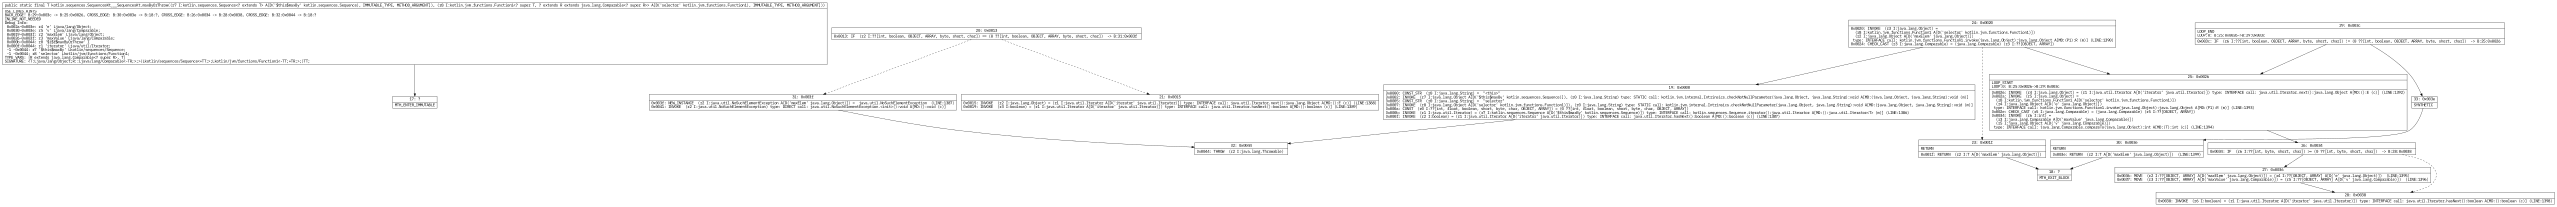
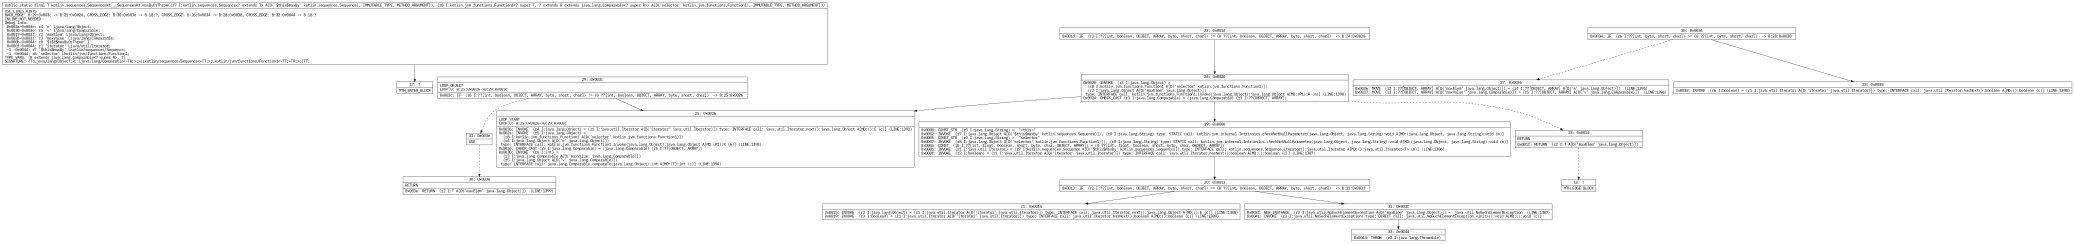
node "29: 0x003c": text "LOOP_END" -> "LOOP_OBJECT"
node "22: 0x001d": added
edge "29: 0x003c" -> "33: 0x003e": style solid -> dashed
edge "20: 0x0013" -> "31: 0x003f": style dashed -> solid
edge "20: 0x0013" -> "21: 0x0015": style dashed -> solid
node "17: ?": text "MTH_ENTER_IMMUTABLE" -> "MTH_ENTER_BLOCK"
node "33: 0x003e": text "SYNTHETIC" -> "USE"
node "25: 0x0026": text "0x0034: INVOKE  (r6 I:int) =" -> "0x0030: INVOKE  (r6 I:int) ="
edge "19: 0x0000" -> "32: 0x0044": now "19: 0x0000" -> "20: 0x0013"
edge "25: 0x0026" -> "26: 0x0034": removed
edge "33: 0x003e" -> "30: 0x003e": style solid -> dashed
edge "26: 0x0034" -> "27: 0x0036": style solid -> dashed
edge "23: 0x001f" -> "18: ?": style solid -> dashed
edge "30: 0x003e" -> "18: ?": removed
edge "26: 0x0034" -> "28: 0x0038": style dashed -> solid
node "18: ?": text "MTH_EXIT_BLOCK" -> "MTH_EDGE_BLOCK"
edge "27: 0x0036" -> "28: 0x0038": removed
